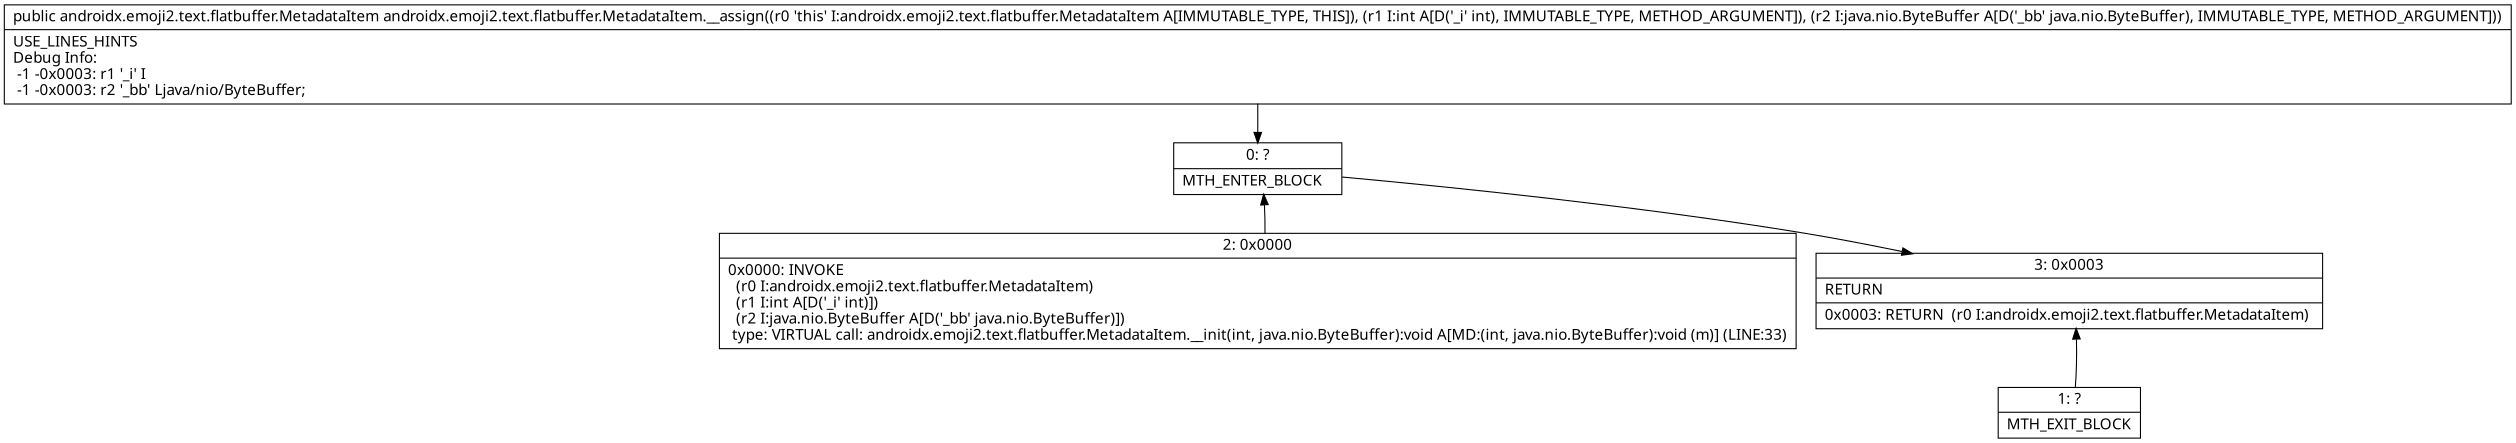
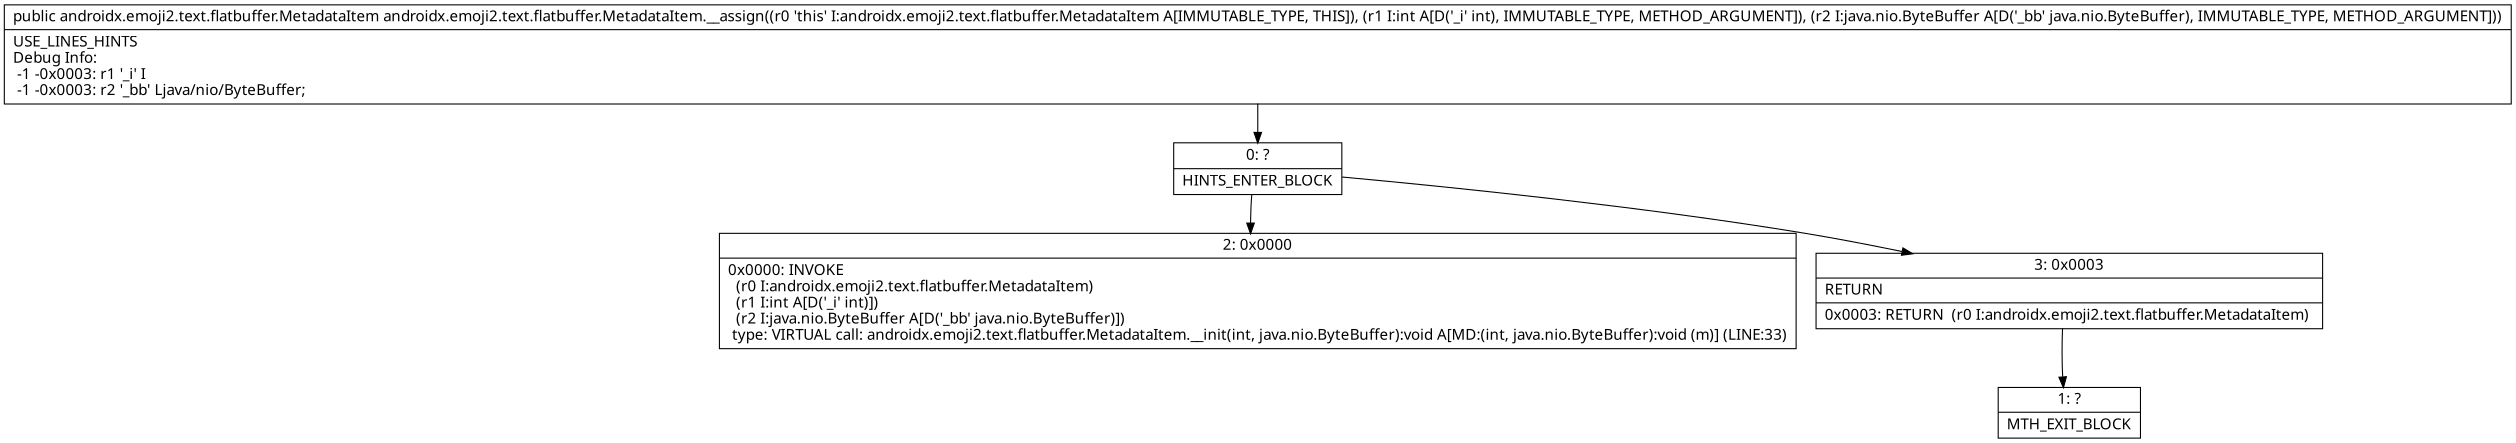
node "0: ?": text "MTH_ENTER_BLOCK" -> "HINTS_ENTER_BLOCK"
edge "2: 0x0000" -> "0: ?": reversed
edge "1: ?" -> "3: 0x0003": reversed
